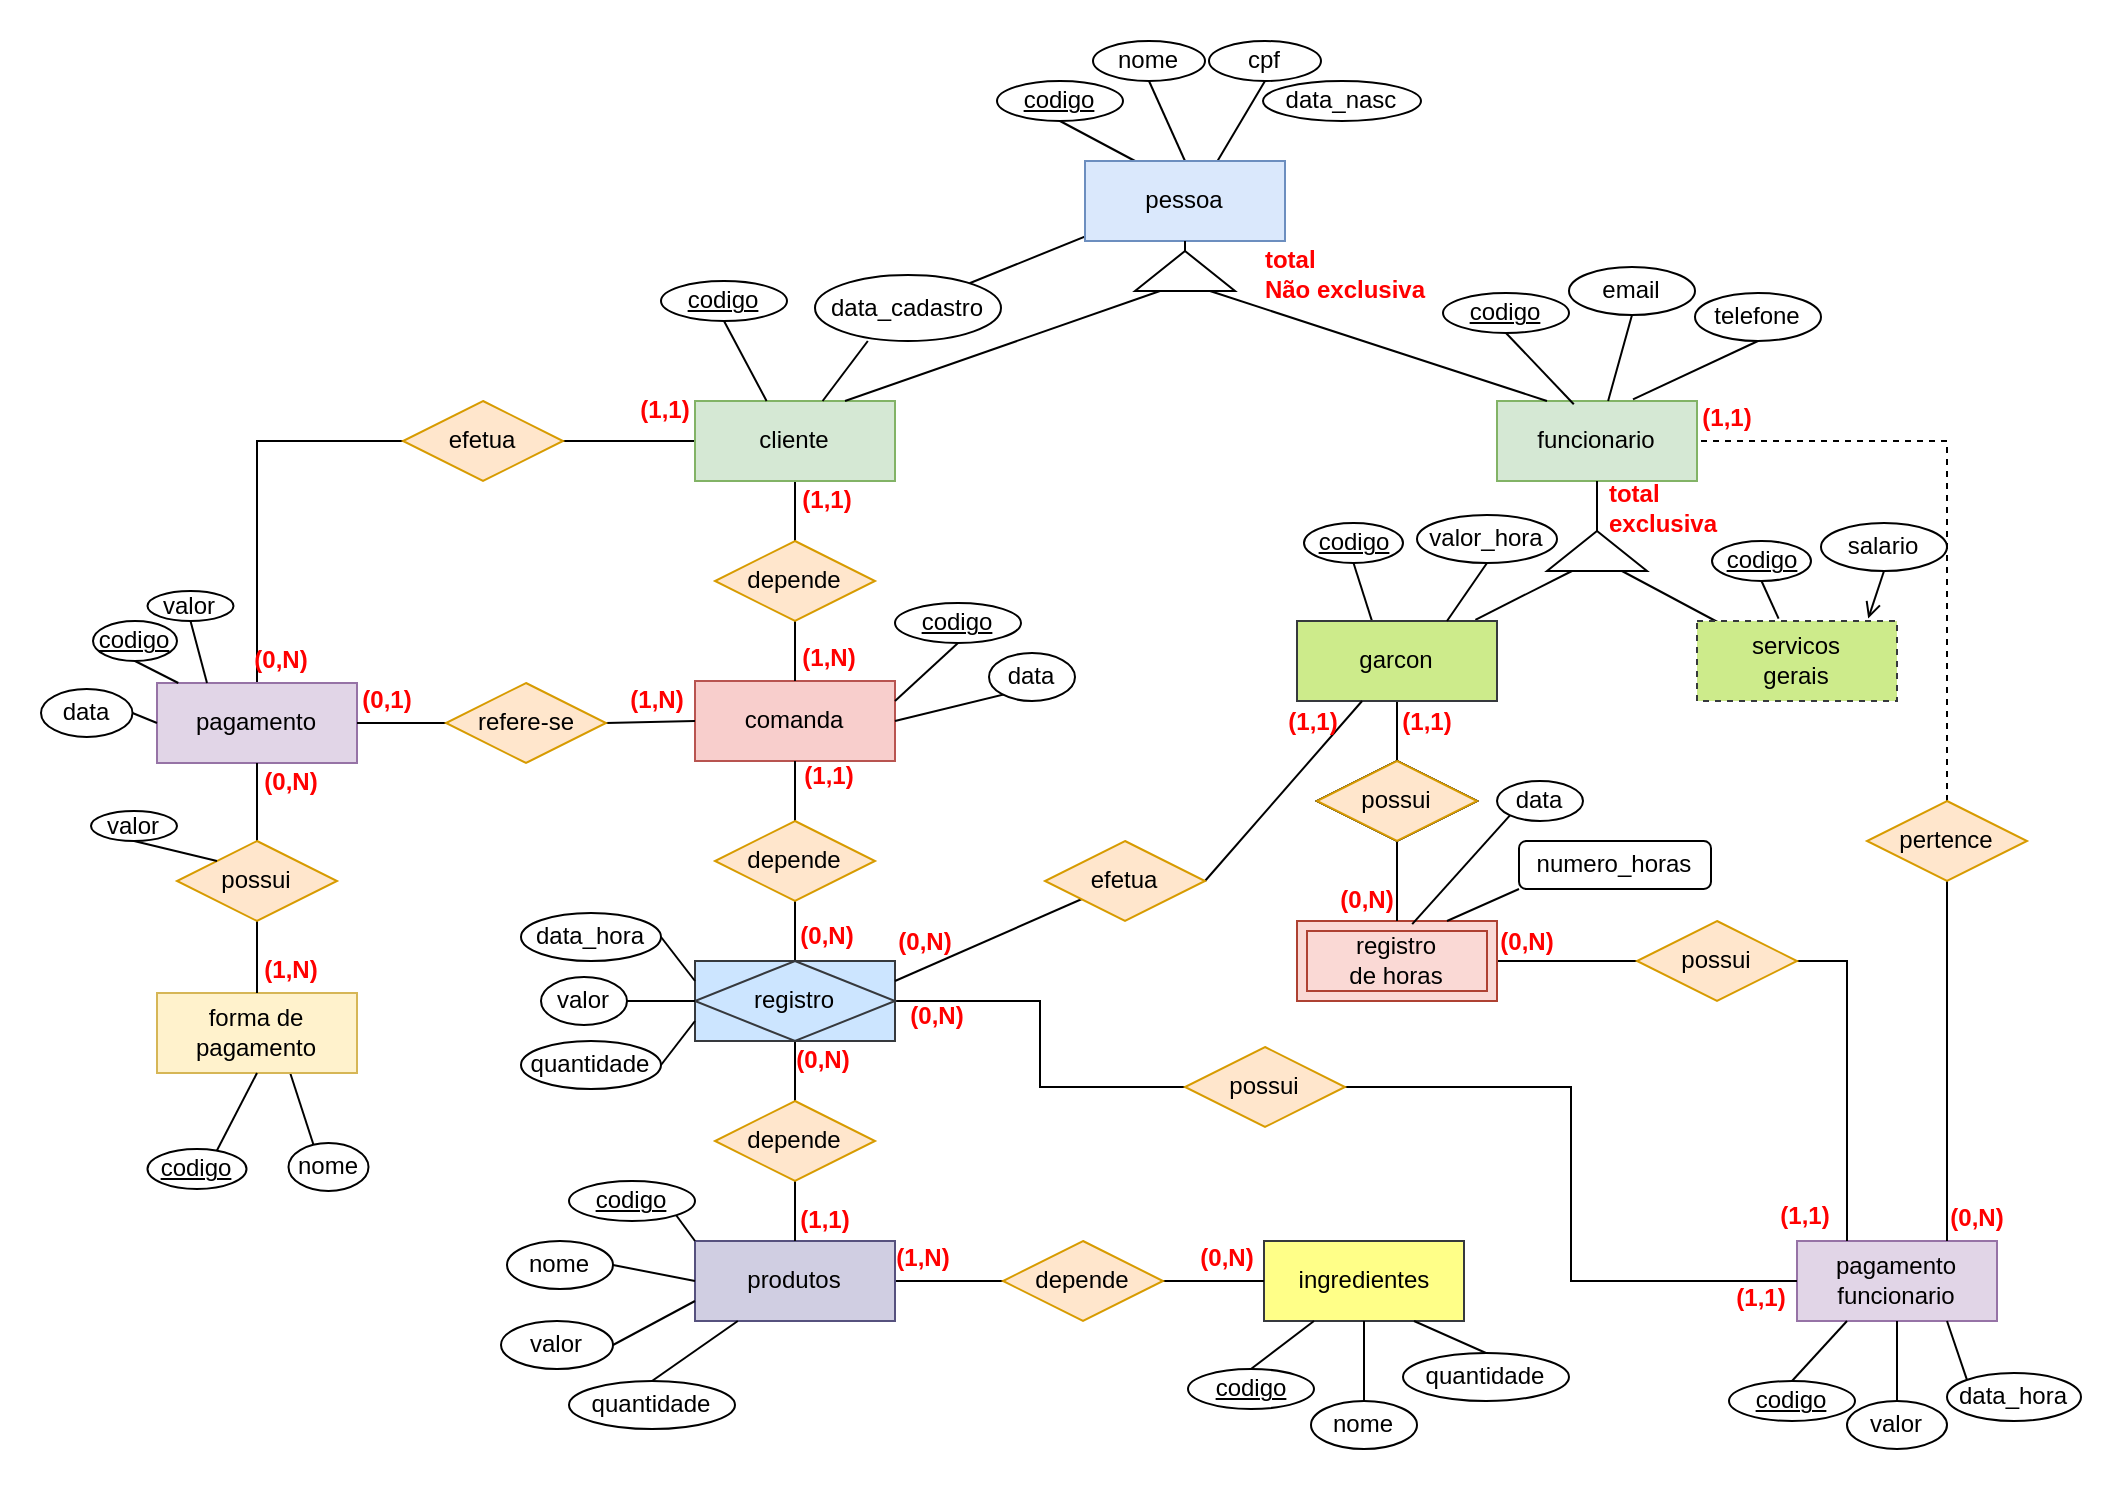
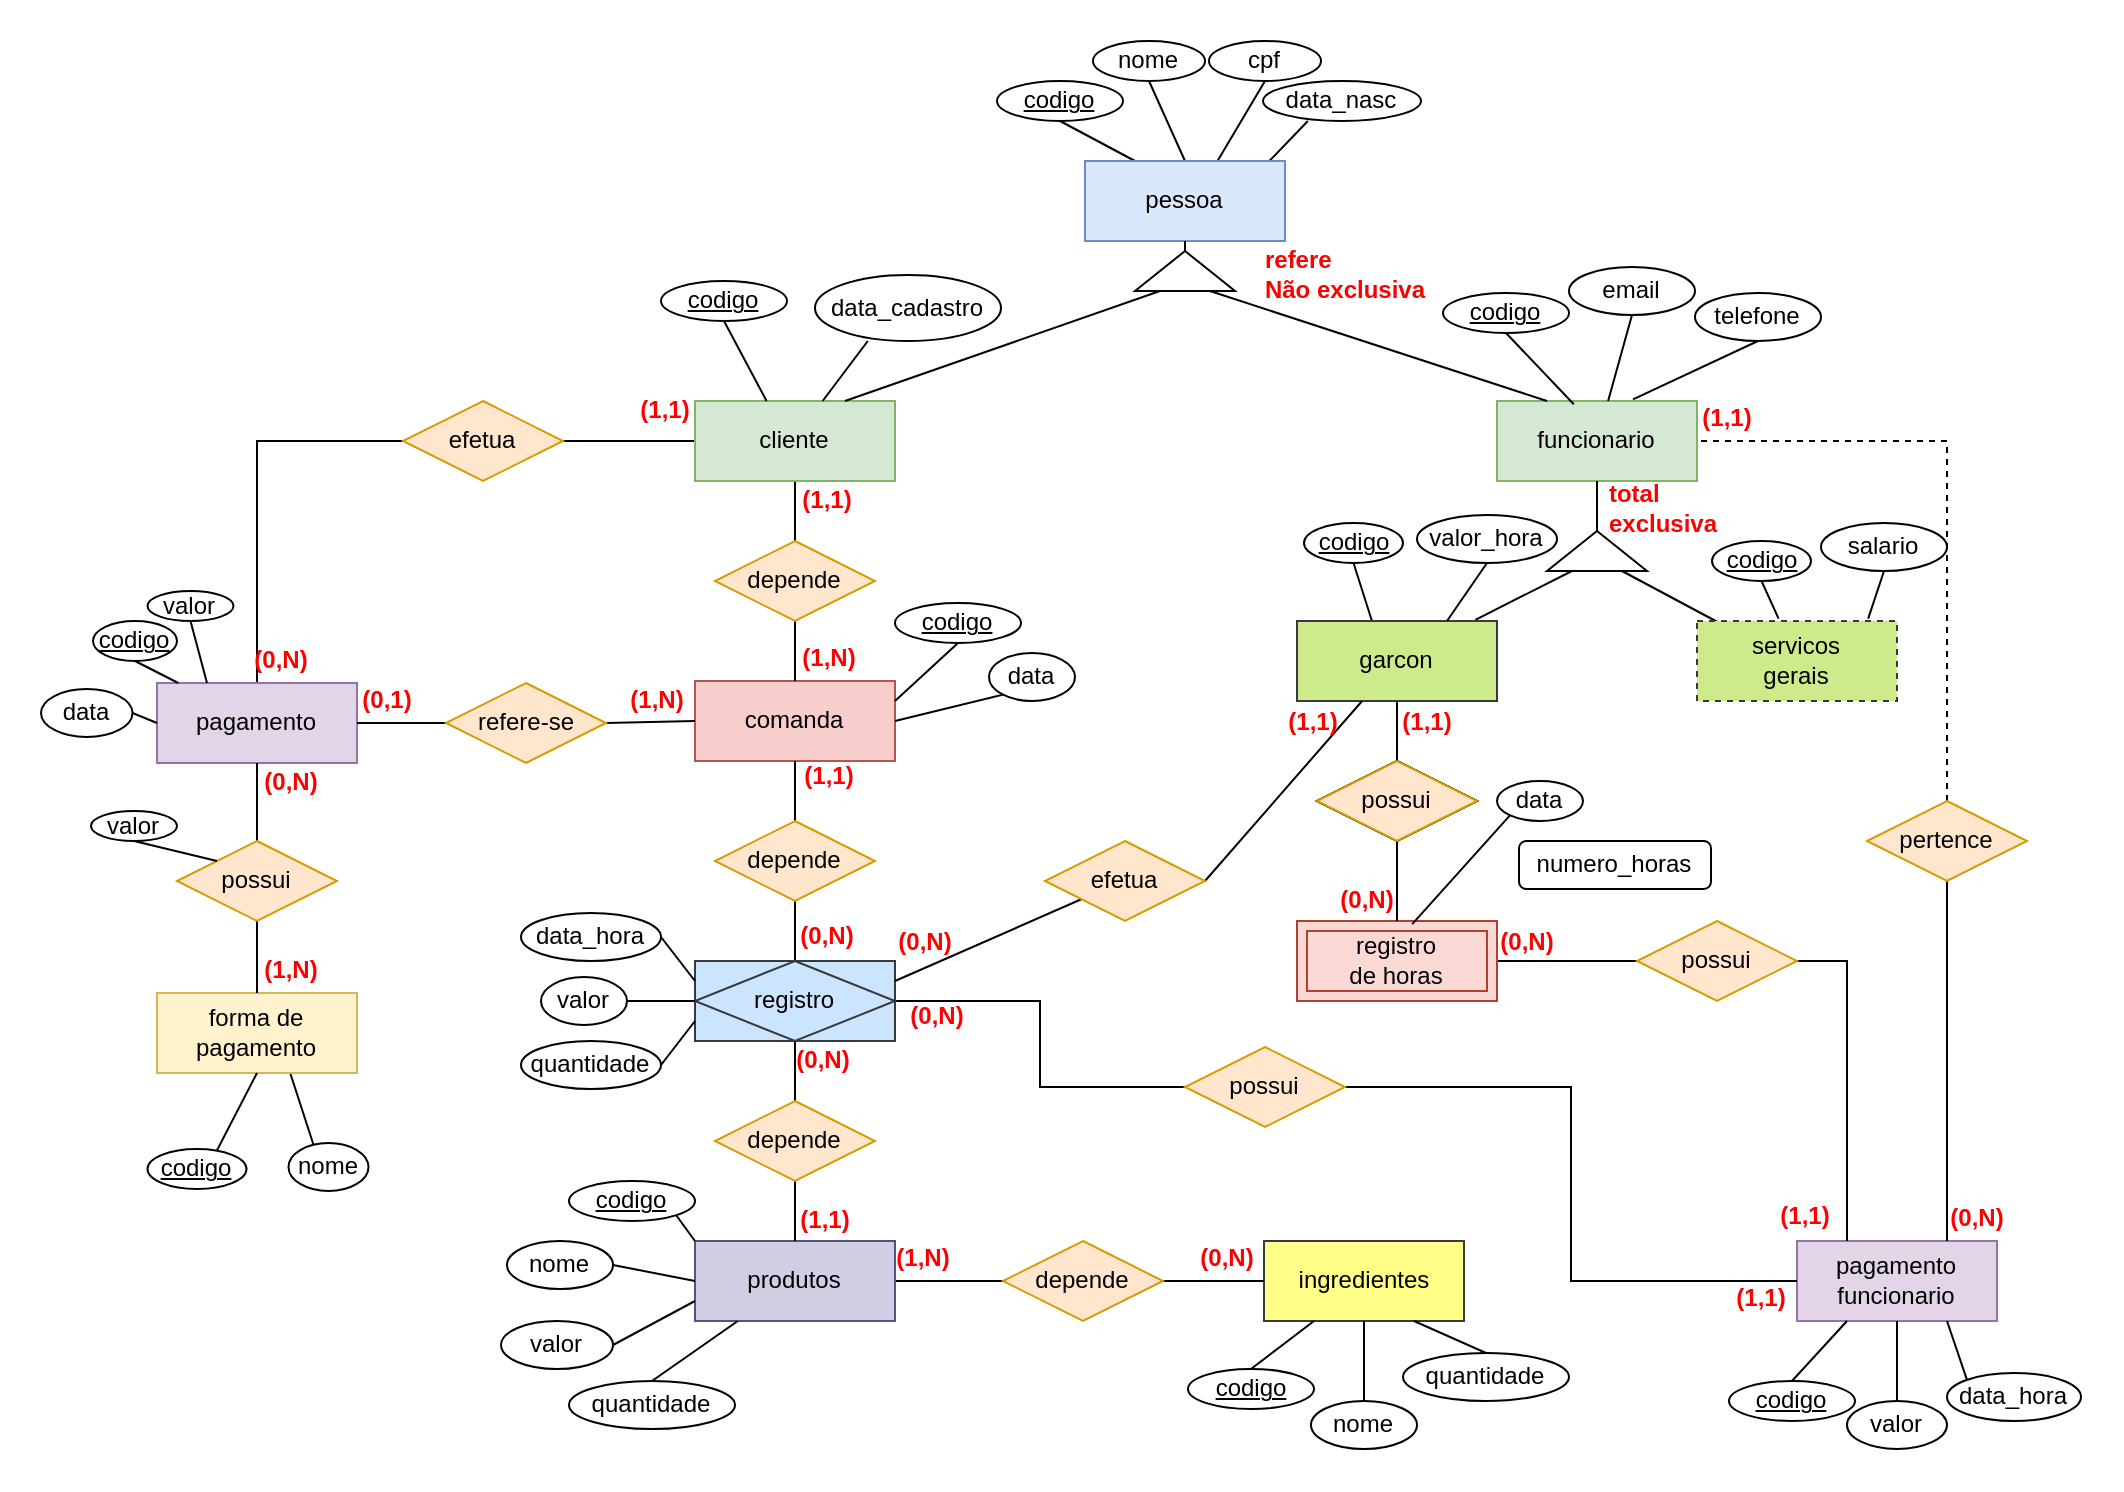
edge "pessoa" -- "data_cadastro": now "pessoa" -- "data_nasc"
node "total Não exclusiva": label "total Não exclusiva" -> "refere Não exclusiva"
edge "salario" -> "servicos gerais": arrowhead open -> none
edge "numero_horas" -- "registro de horas": removed
